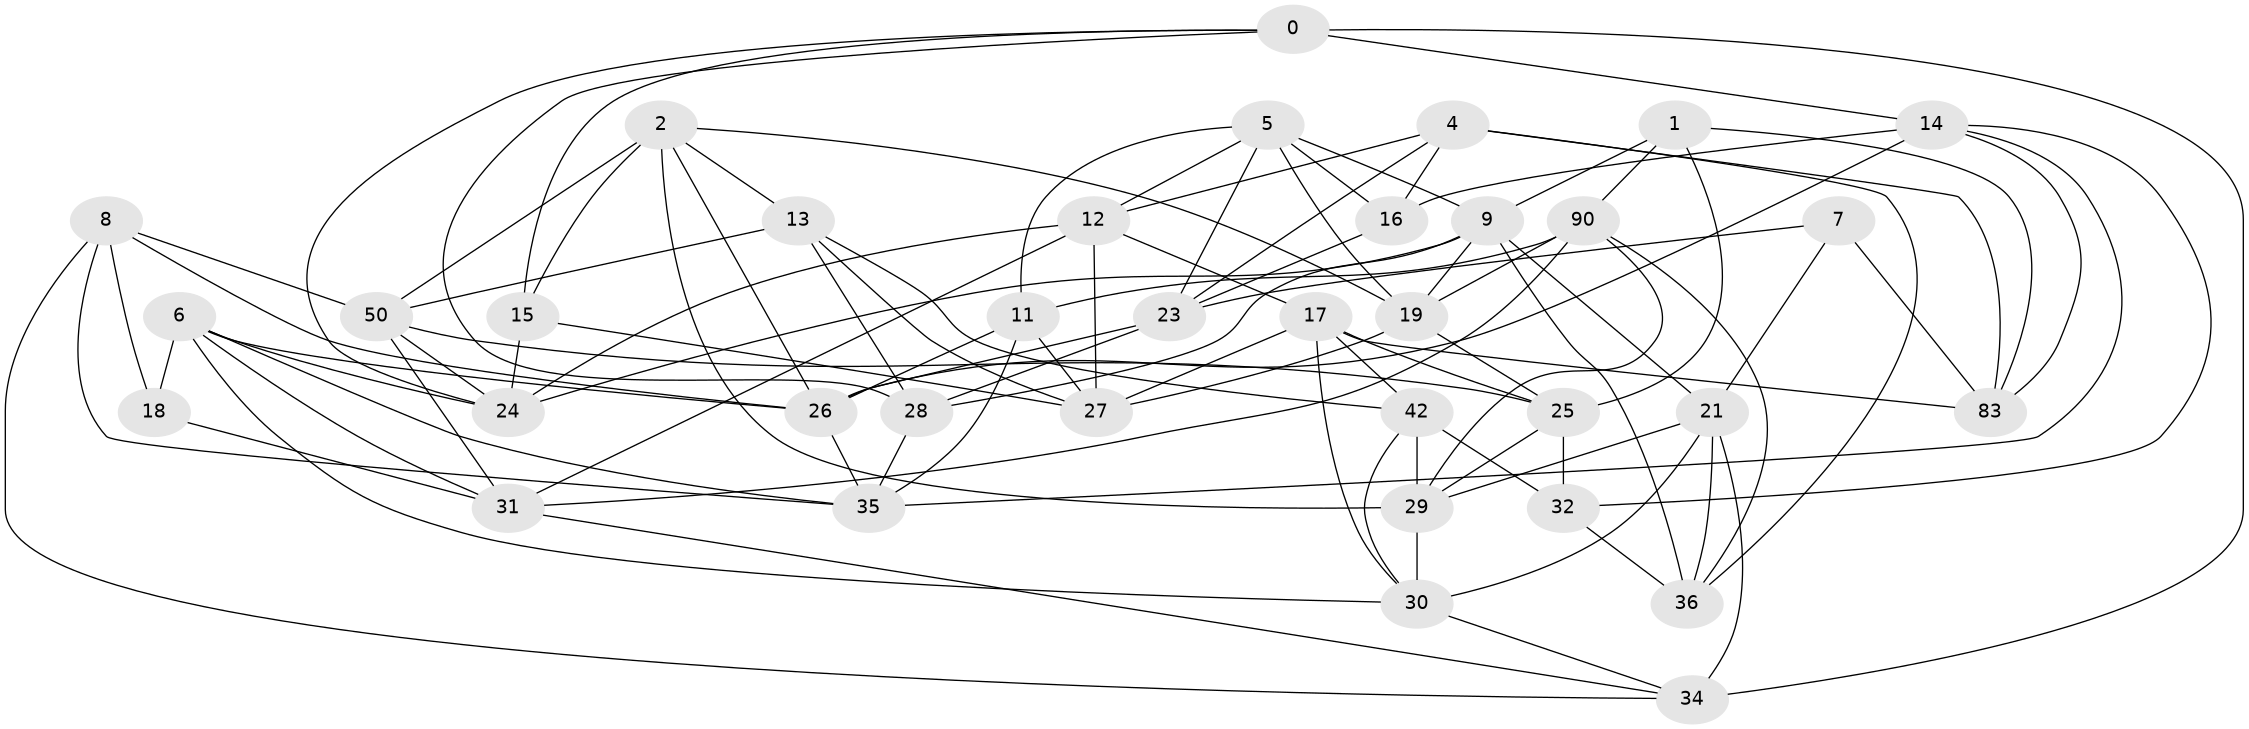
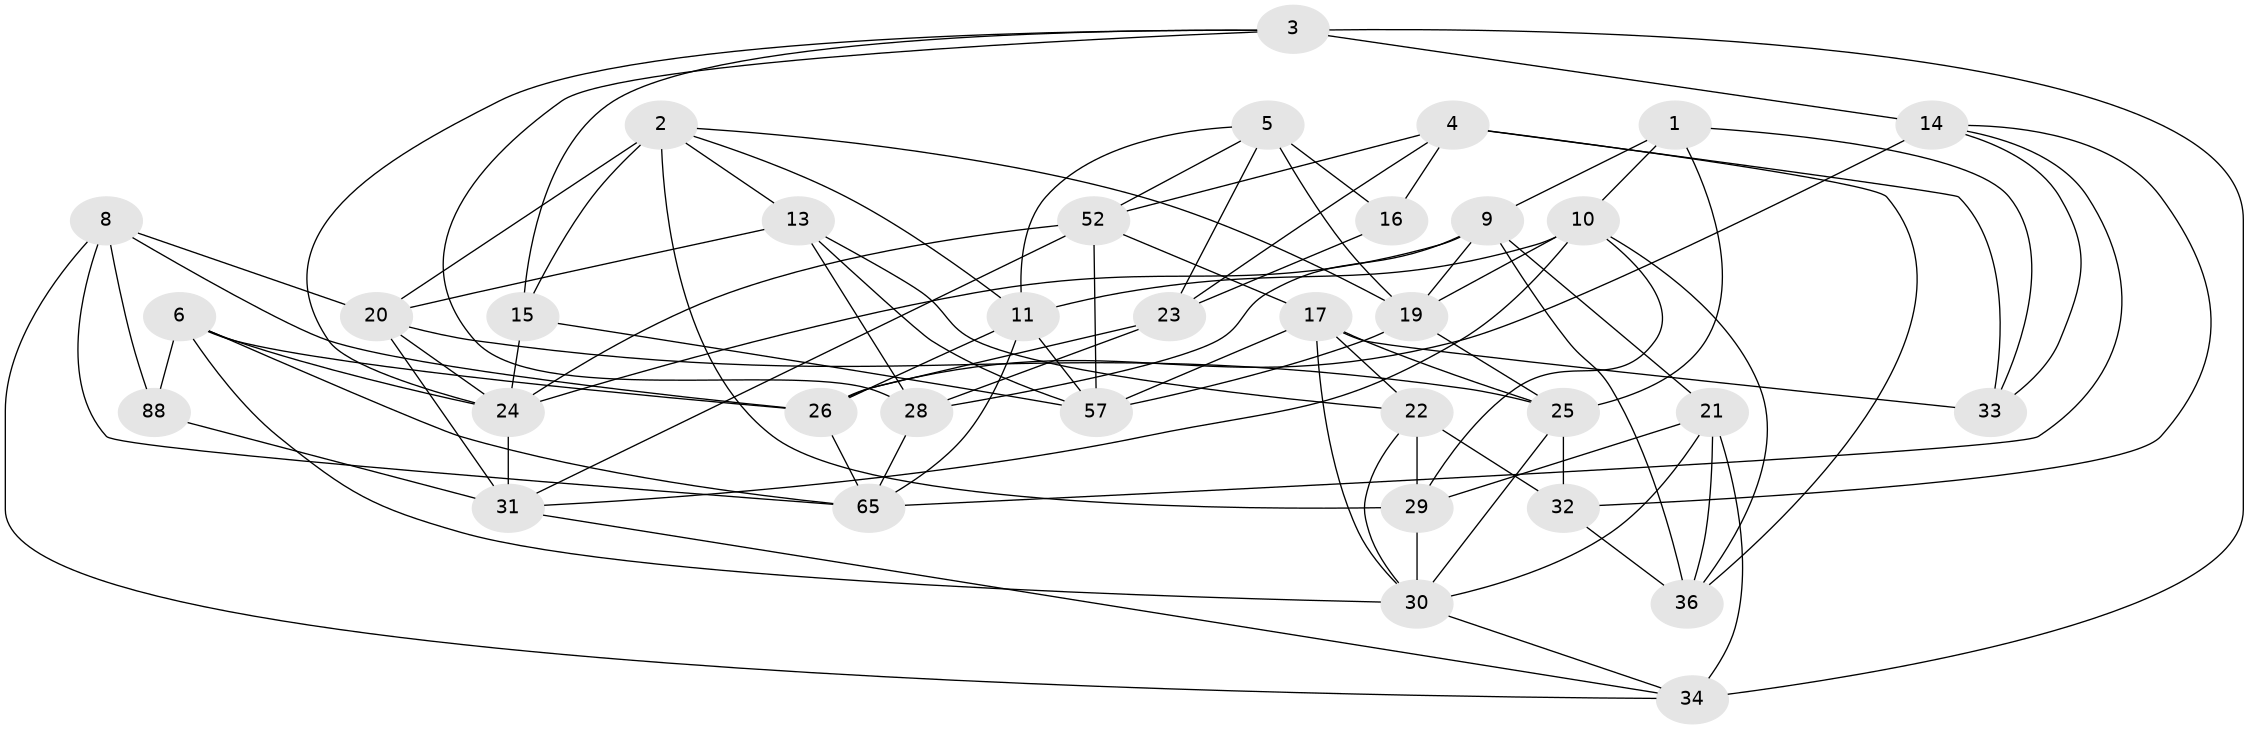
node "0": label "0" -> "3"
edge "14" -- "16": removed
edge "5" -- "9": removed
node "12": label "12" -> "52"
node "90": label "90" -> "10"
node "7": removed
edge "2" -- "26": now "2" -- "11"
node "50": label "50" -> "20"
node "18": label "18" -> "88"
node "27": label "27" -> "57"
node "42": label "42" -> "22"
node "83": label "83" -> "33"
edge "6" -- "31": now "24" -- "31"
edge "25" -- "29": now "25" -- "30"
node "35": label "35" -> "65"
